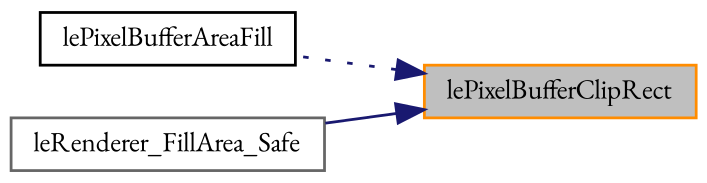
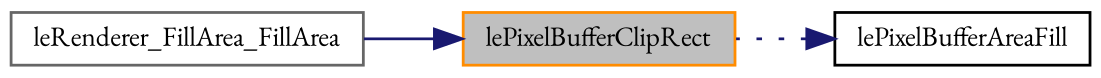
edge "lePixelBufferAreaFill" -> "lePixelBufferClipRect": reversed
node "leRenderer_FillArea_Safe": label "leRenderer_FillArea_Safe" -> "leRenderer_FillArea_FillArea"
